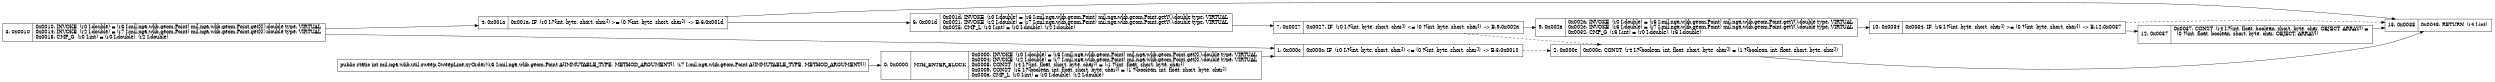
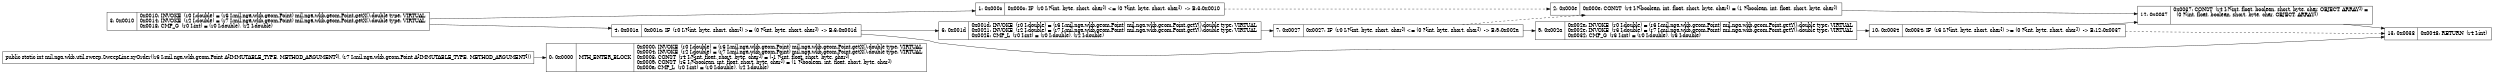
edge "0: 0x0000" -> "1: 0x000c": removed
edge "2: 0x000e" -> "13: 0x0038": now "2: 0x000e" -> "12: 0x0037"
